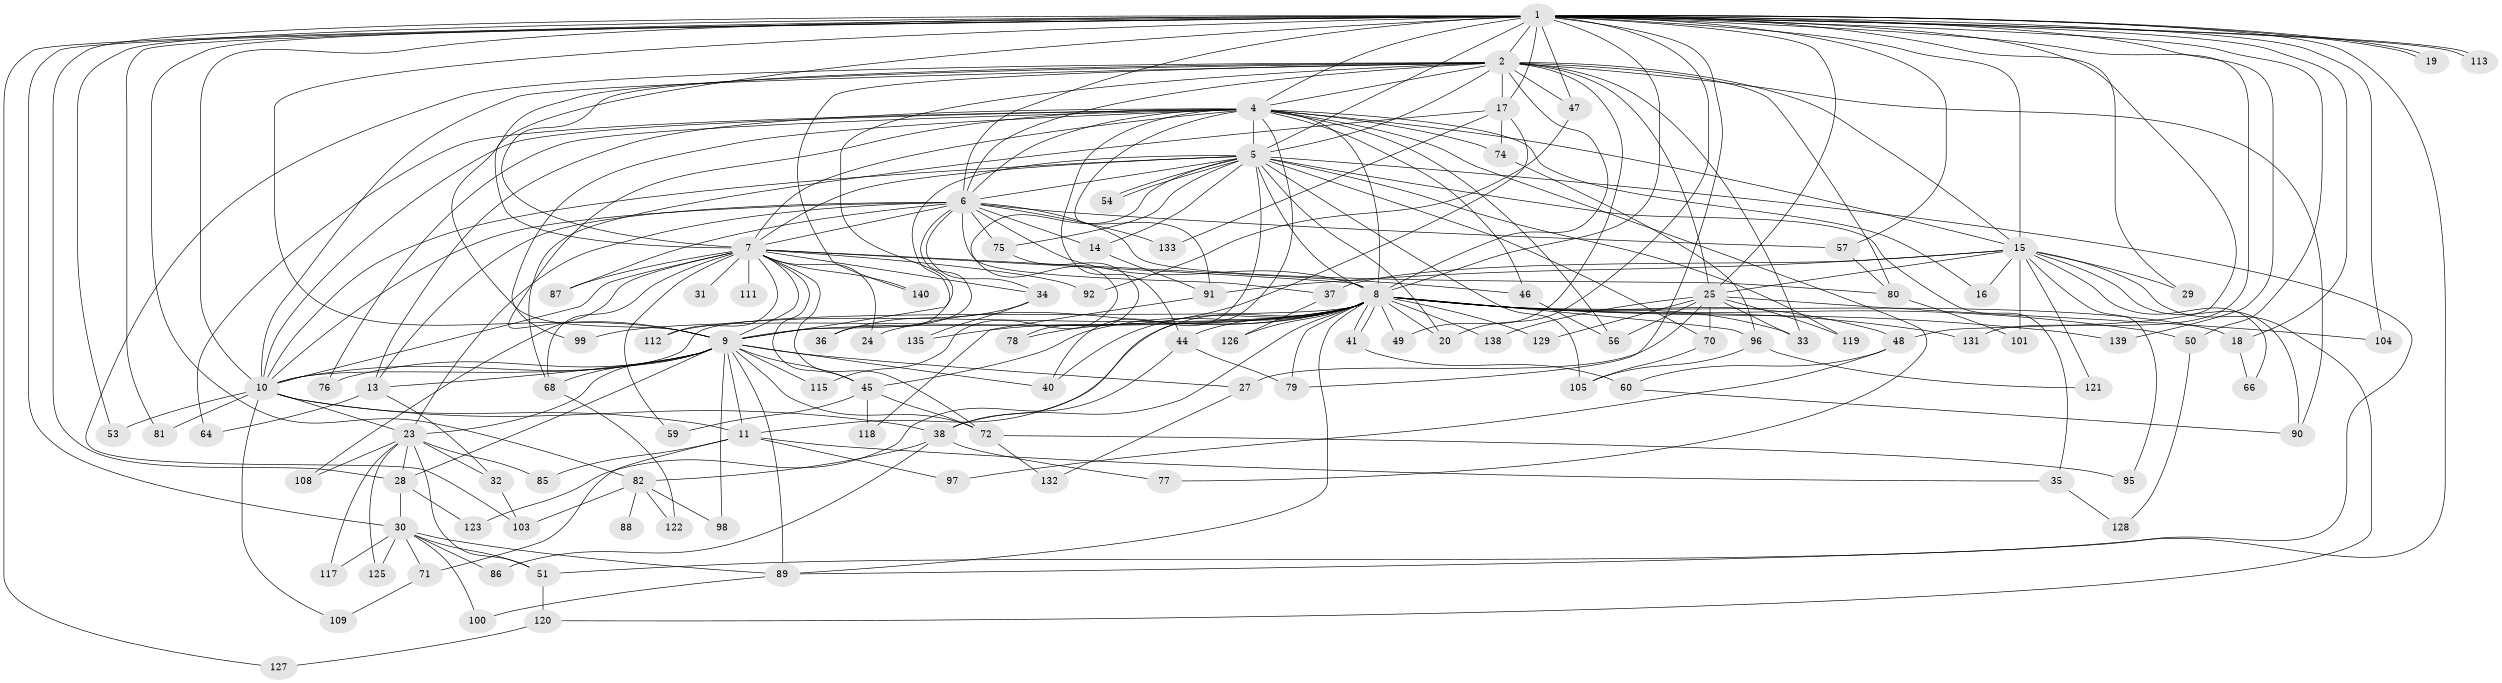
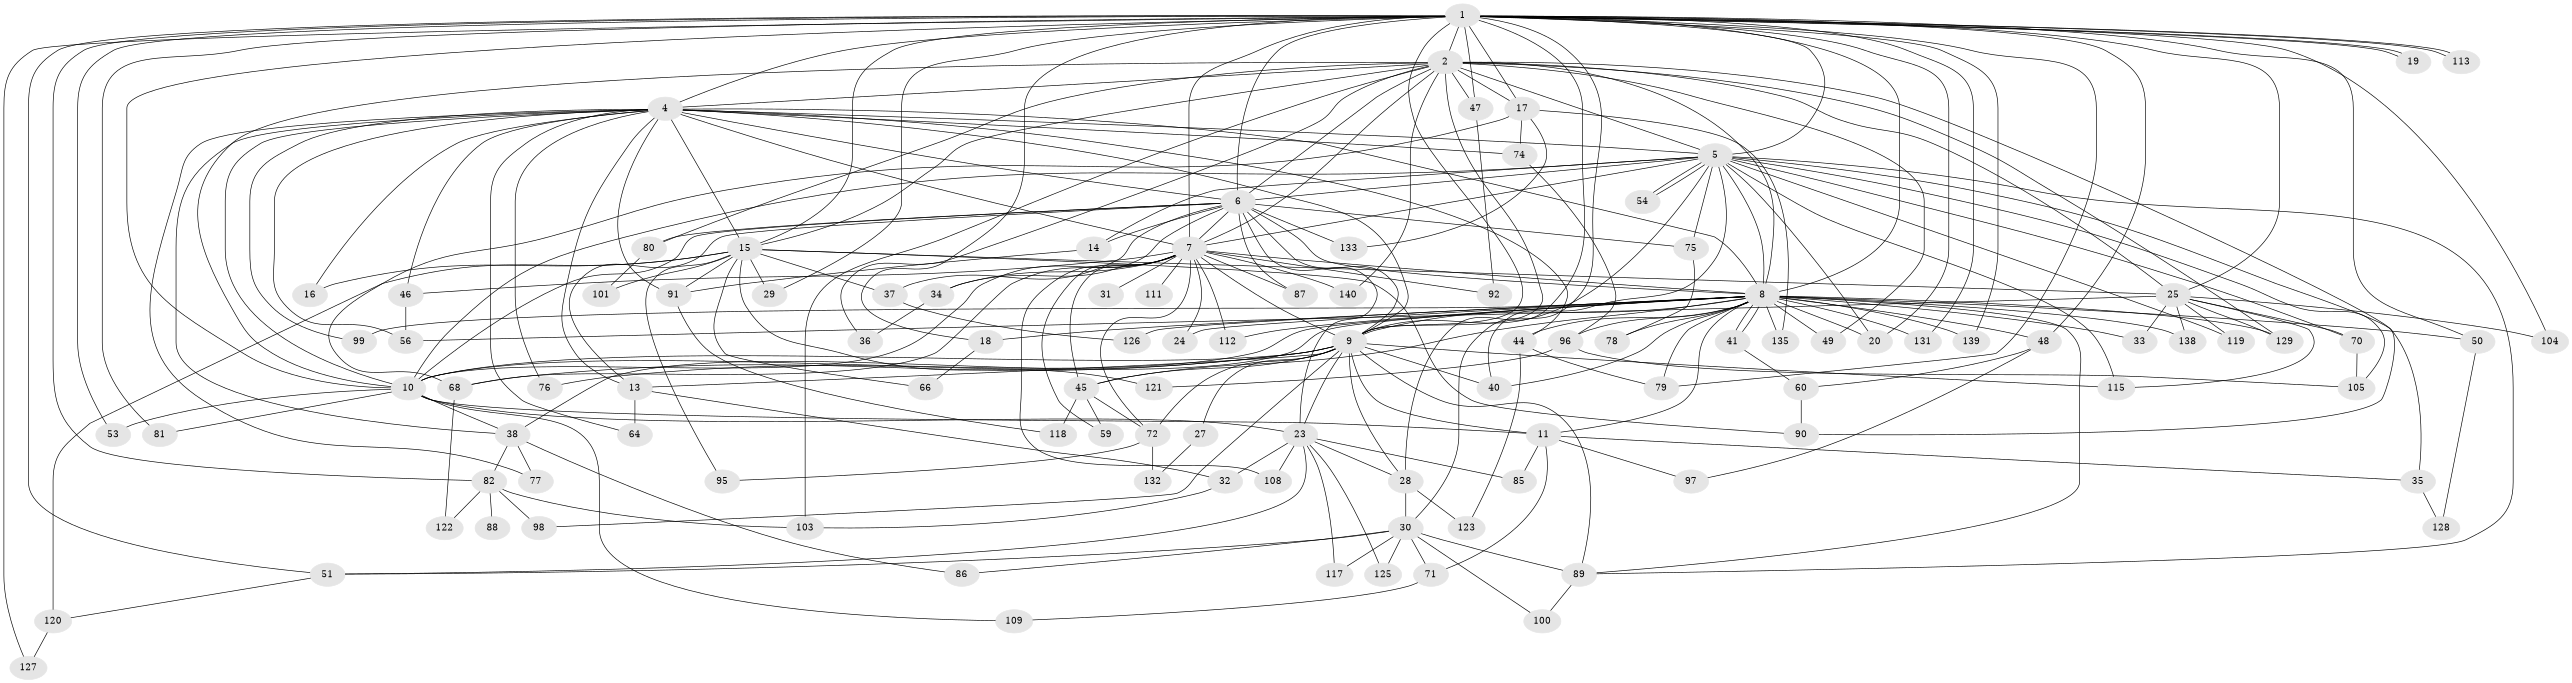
edge "2" -- "33": now "2" -- "129"
node "57": removed
edge "34" -- "135": now "8" -- "135"
edge "25" -- "27": now "25" -- "115"
